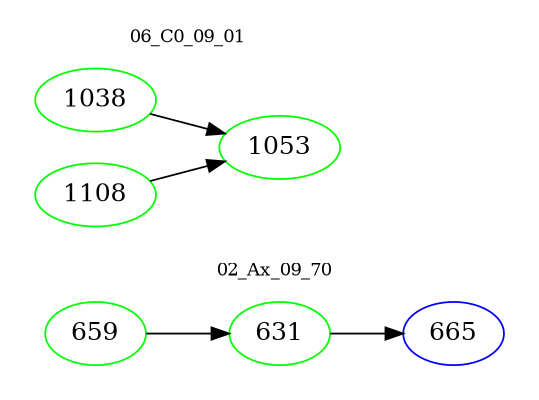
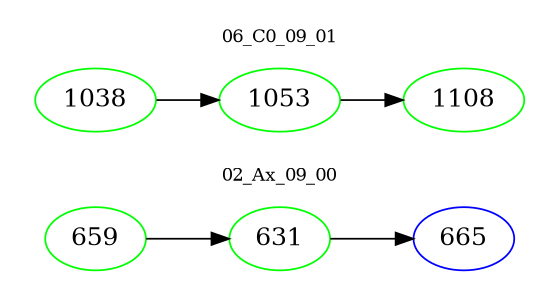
edge "1108" -> "1053": reversed
cluster "02_Ax_09_70": label "02_Ax_09_70" -> "02_Ax_09_00"
